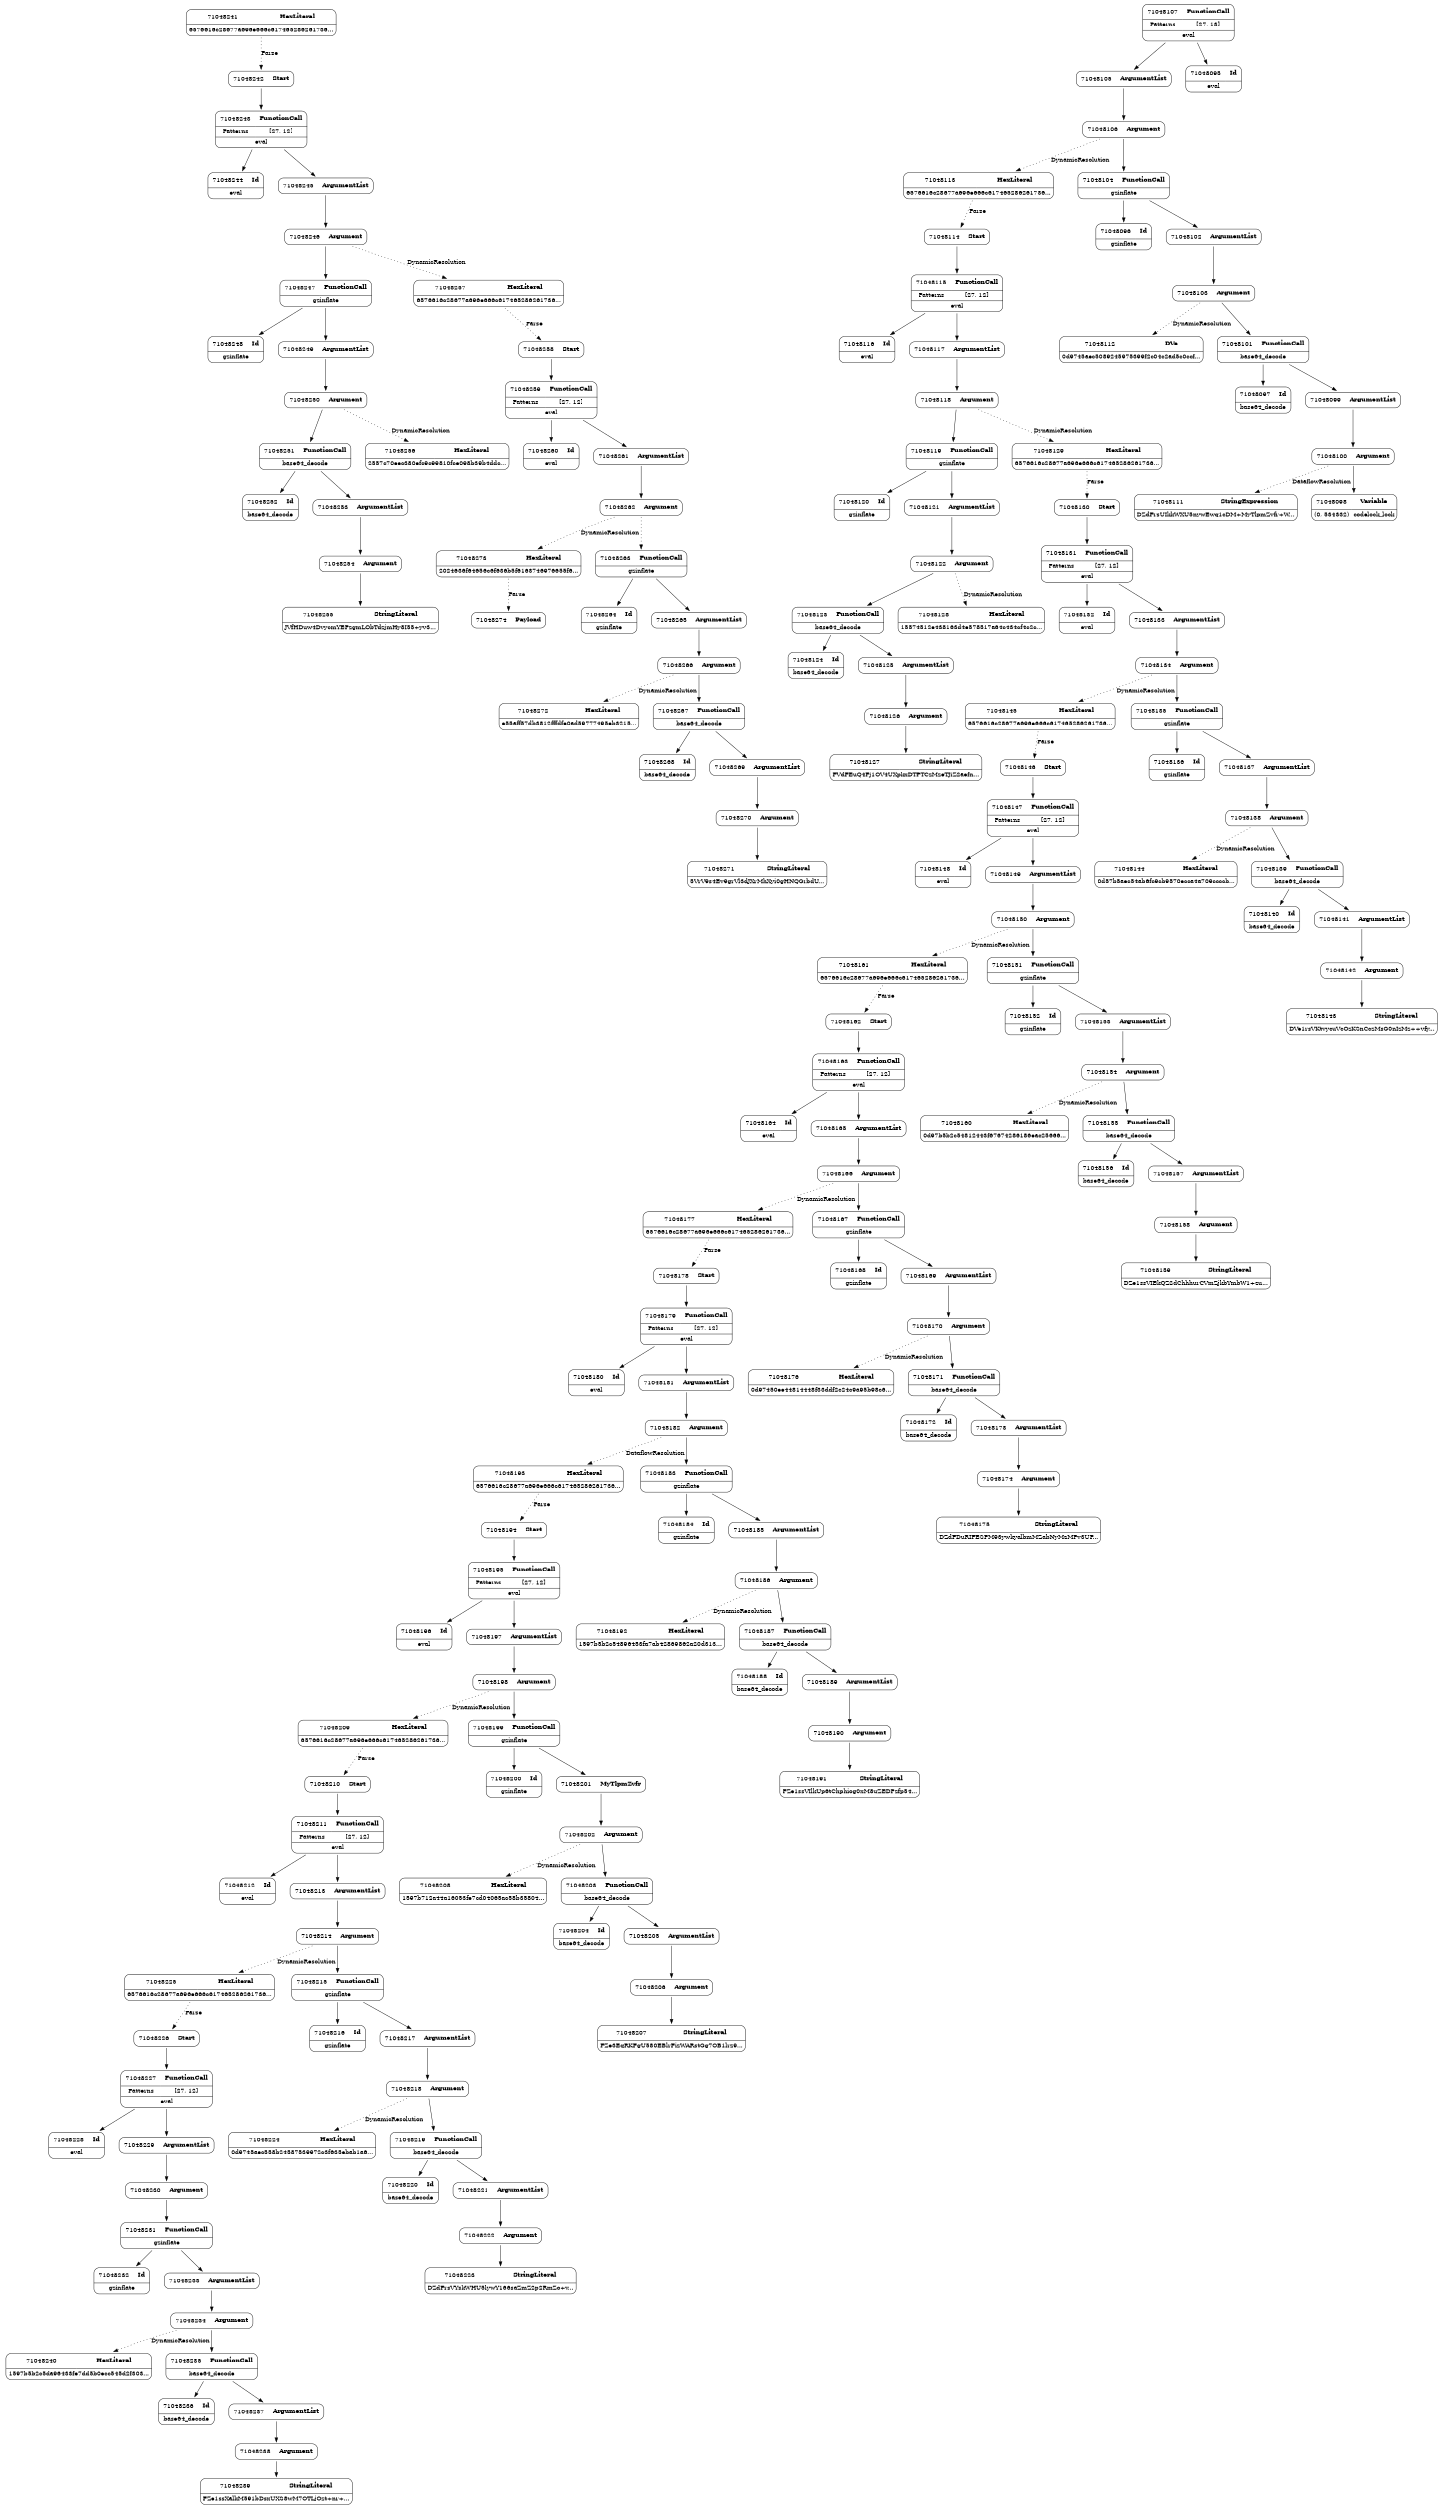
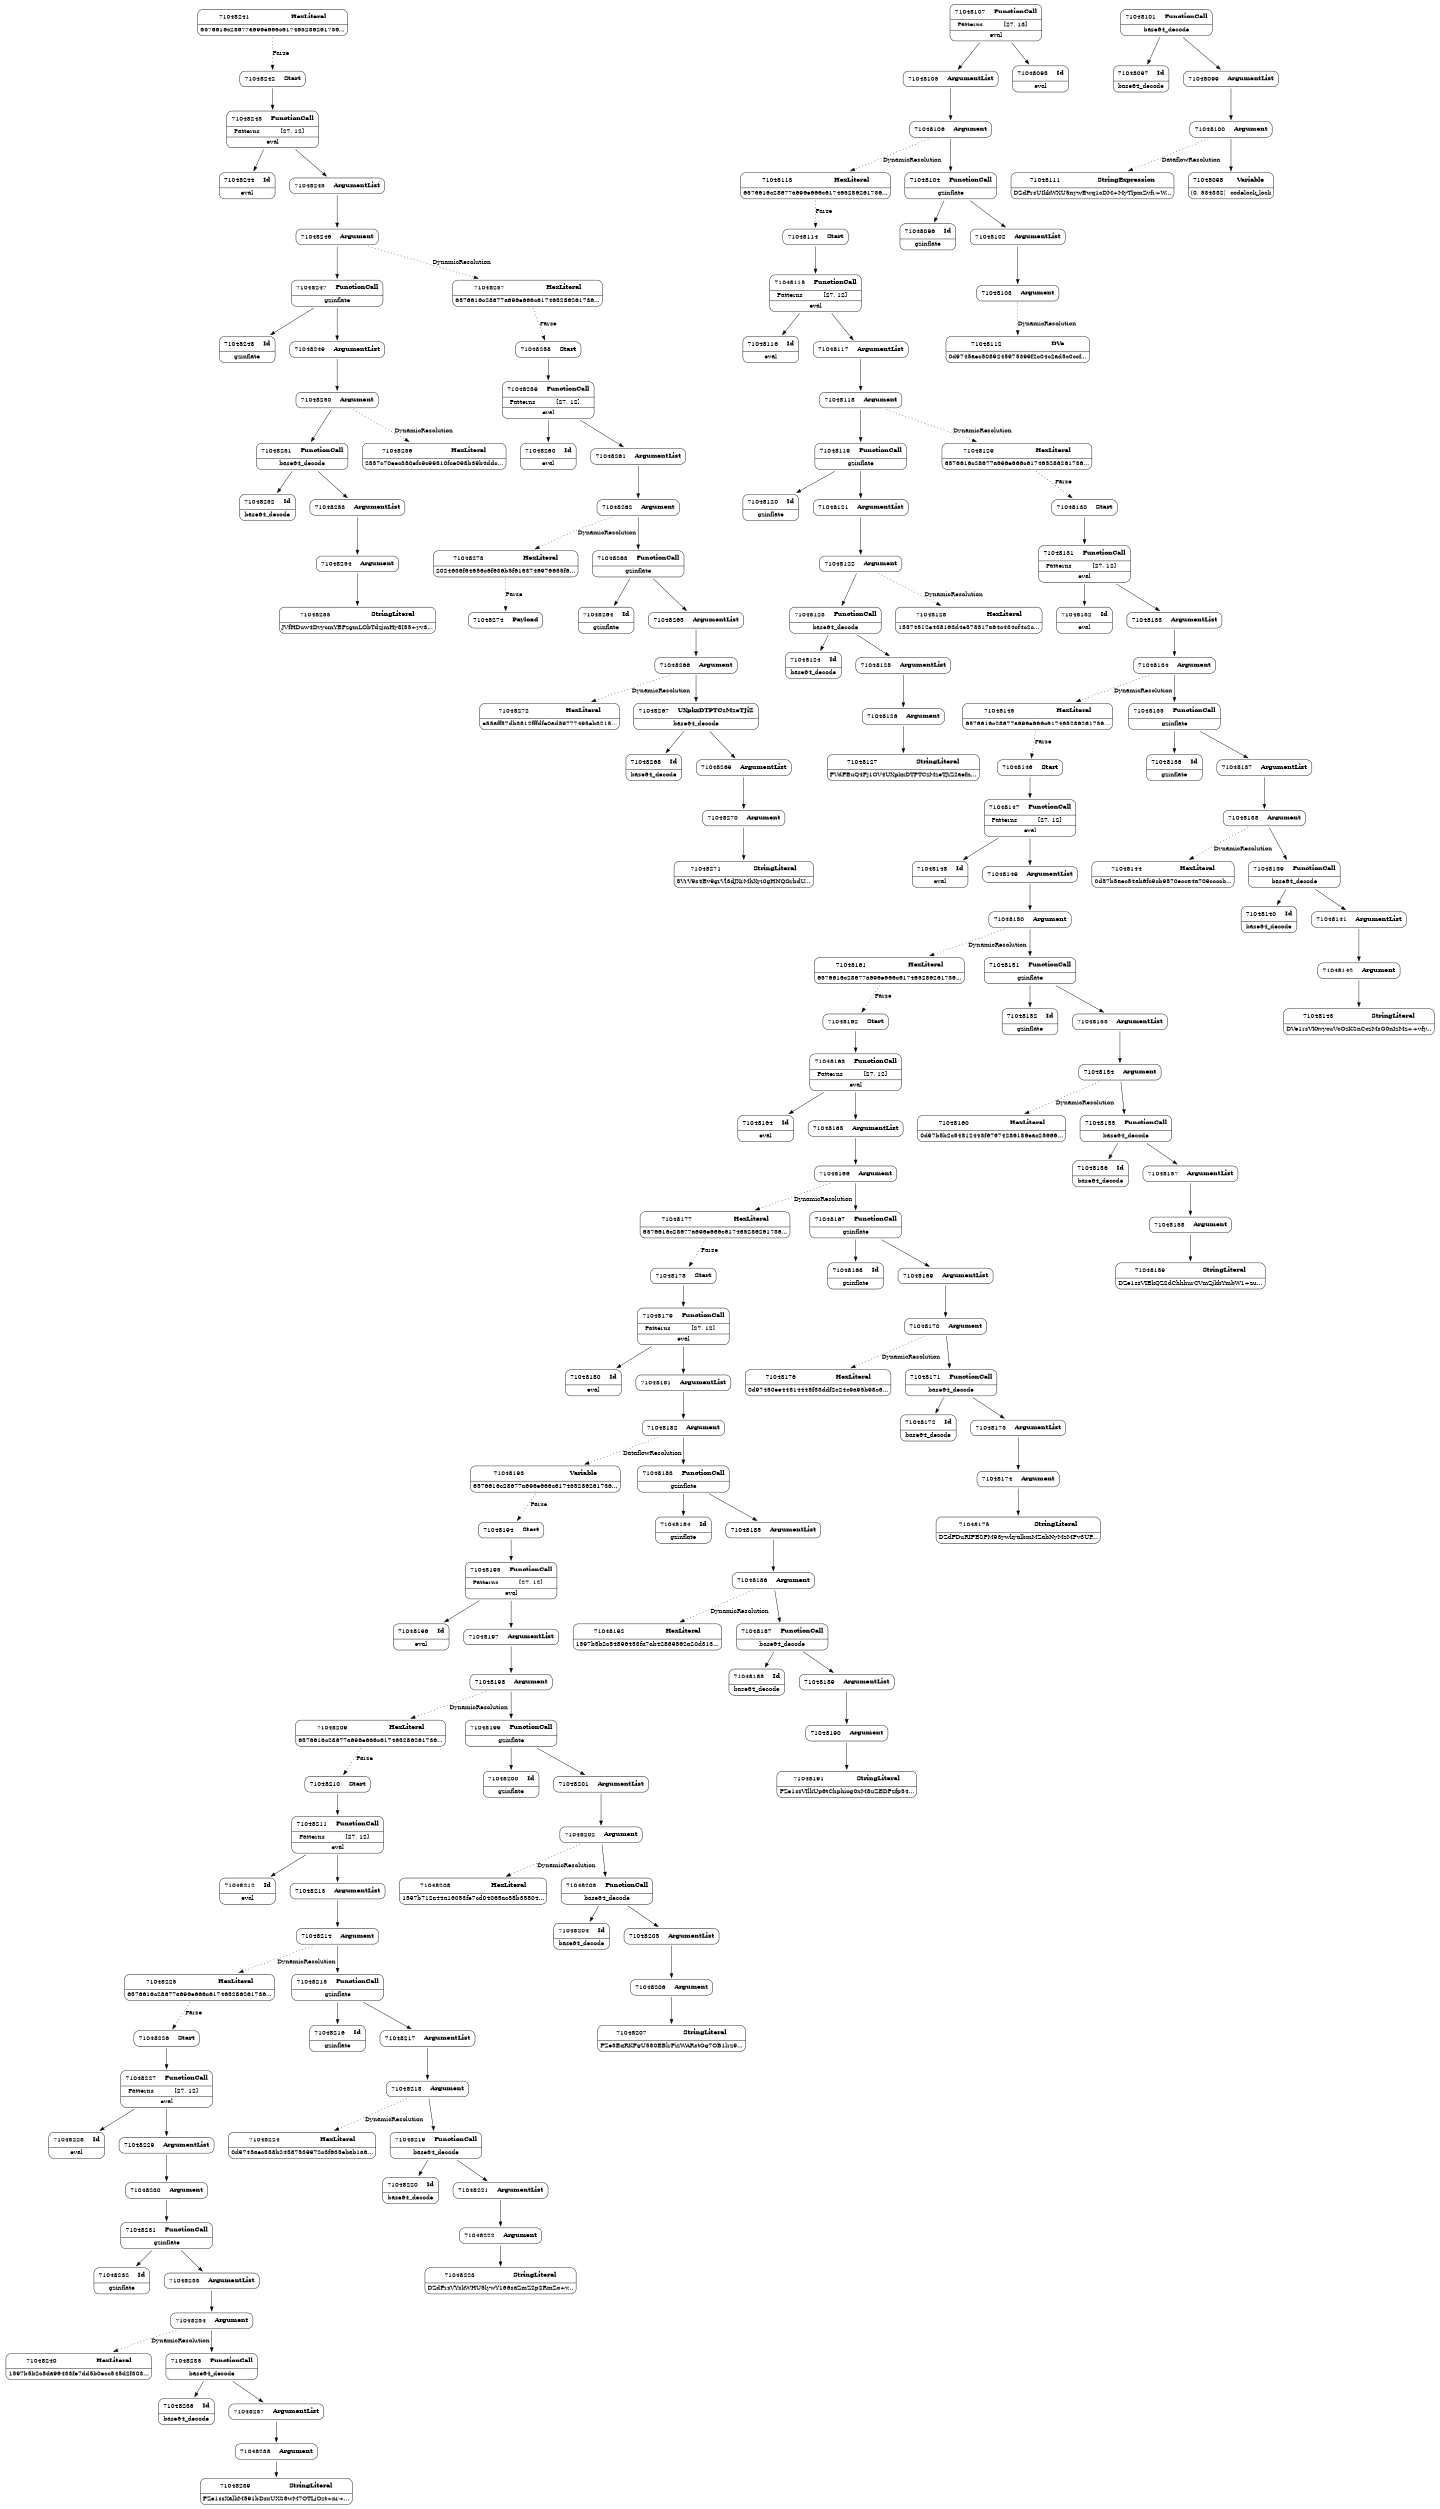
edge "71048103" -> "71048101": removed
edge "71048262" -> "71048263": style dotted -> solid
node "71048267": text "FunctionCall" -> "UXpkxDTPTCzMzeTJiZ"
node "71048193": text "HexLiteral" -> "Variable"
node "71048201": text "MyTlpmZvfr" -> "ArgumentList"
